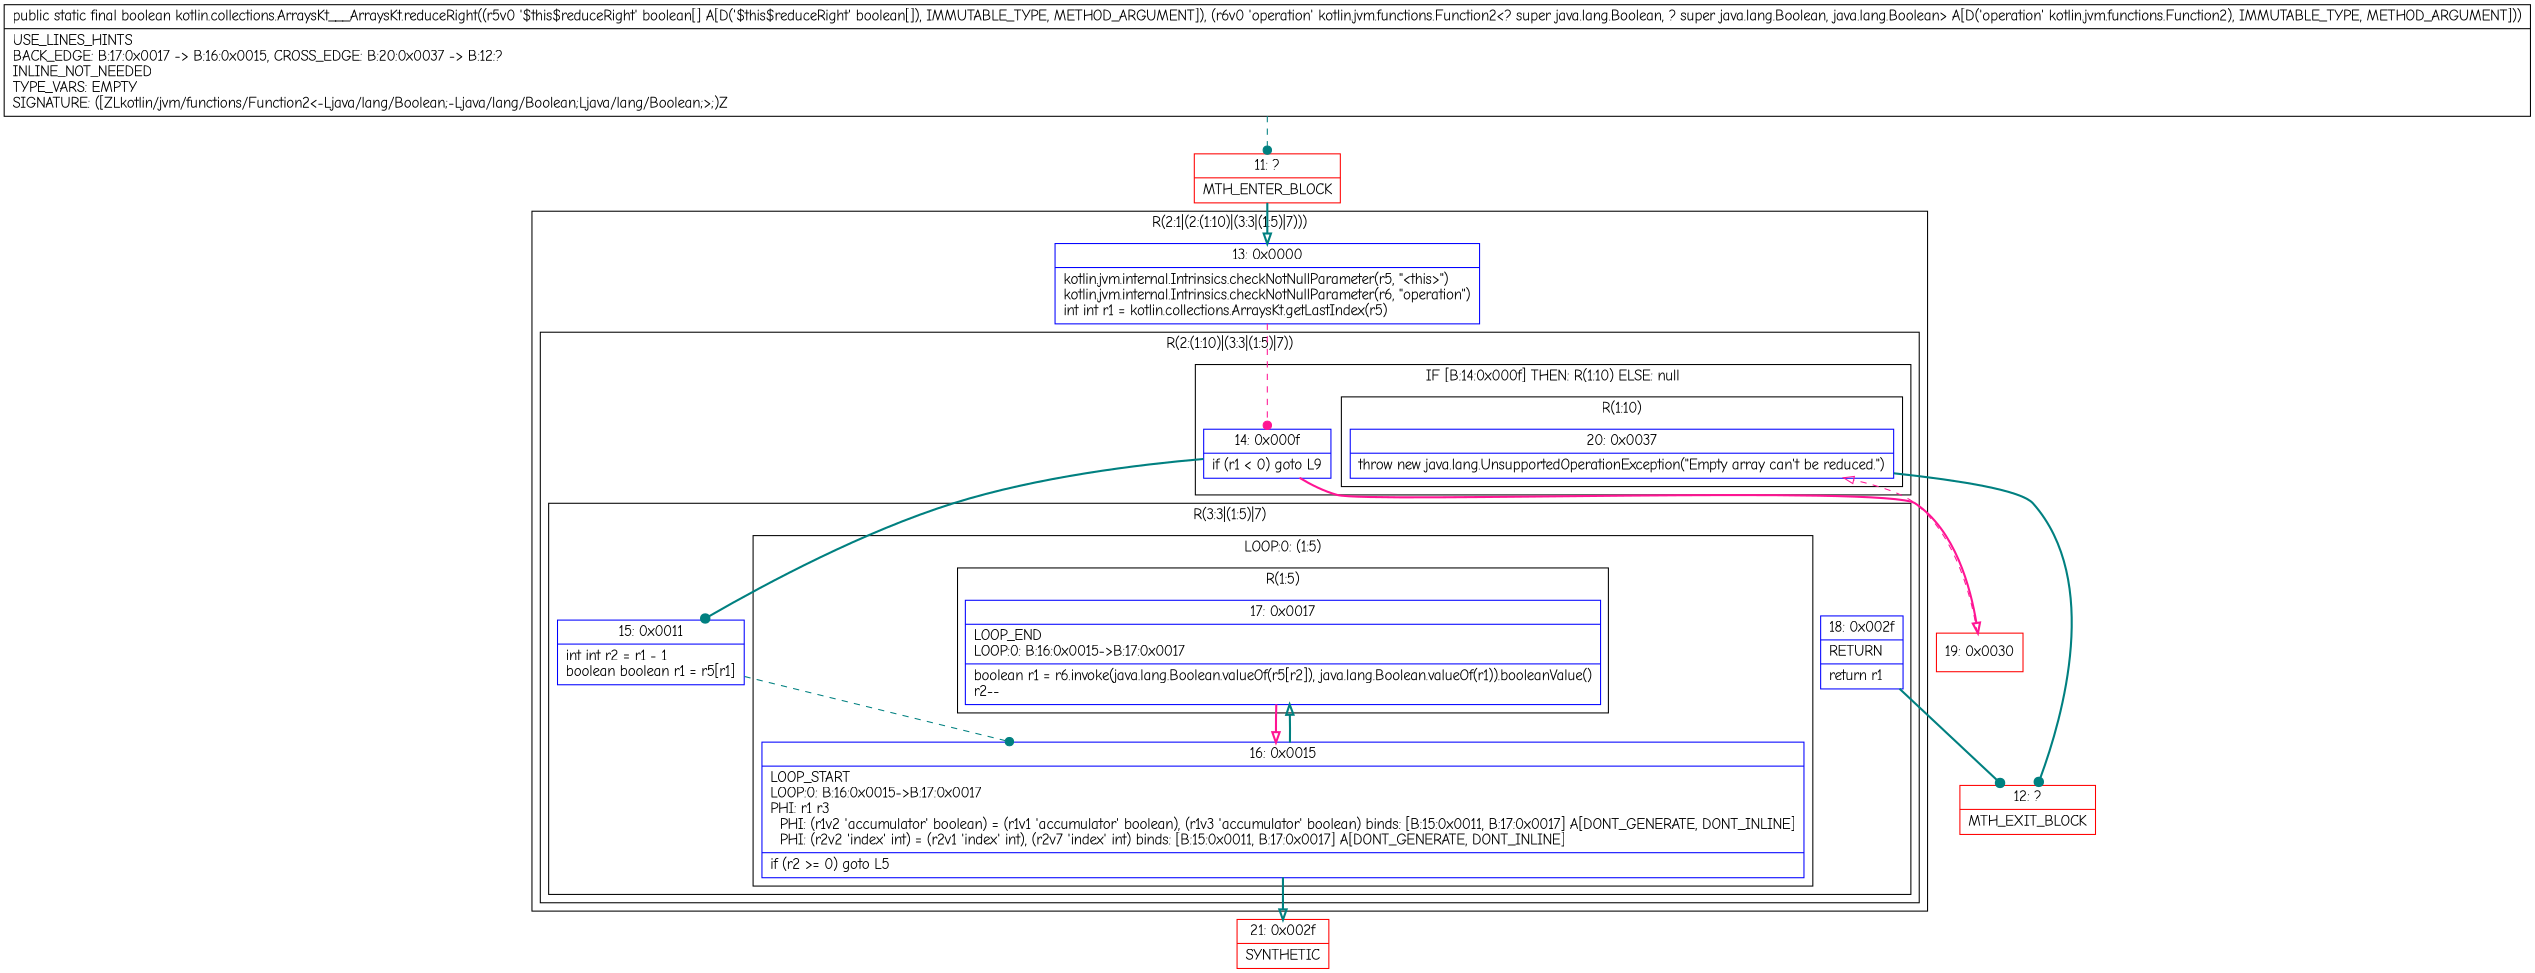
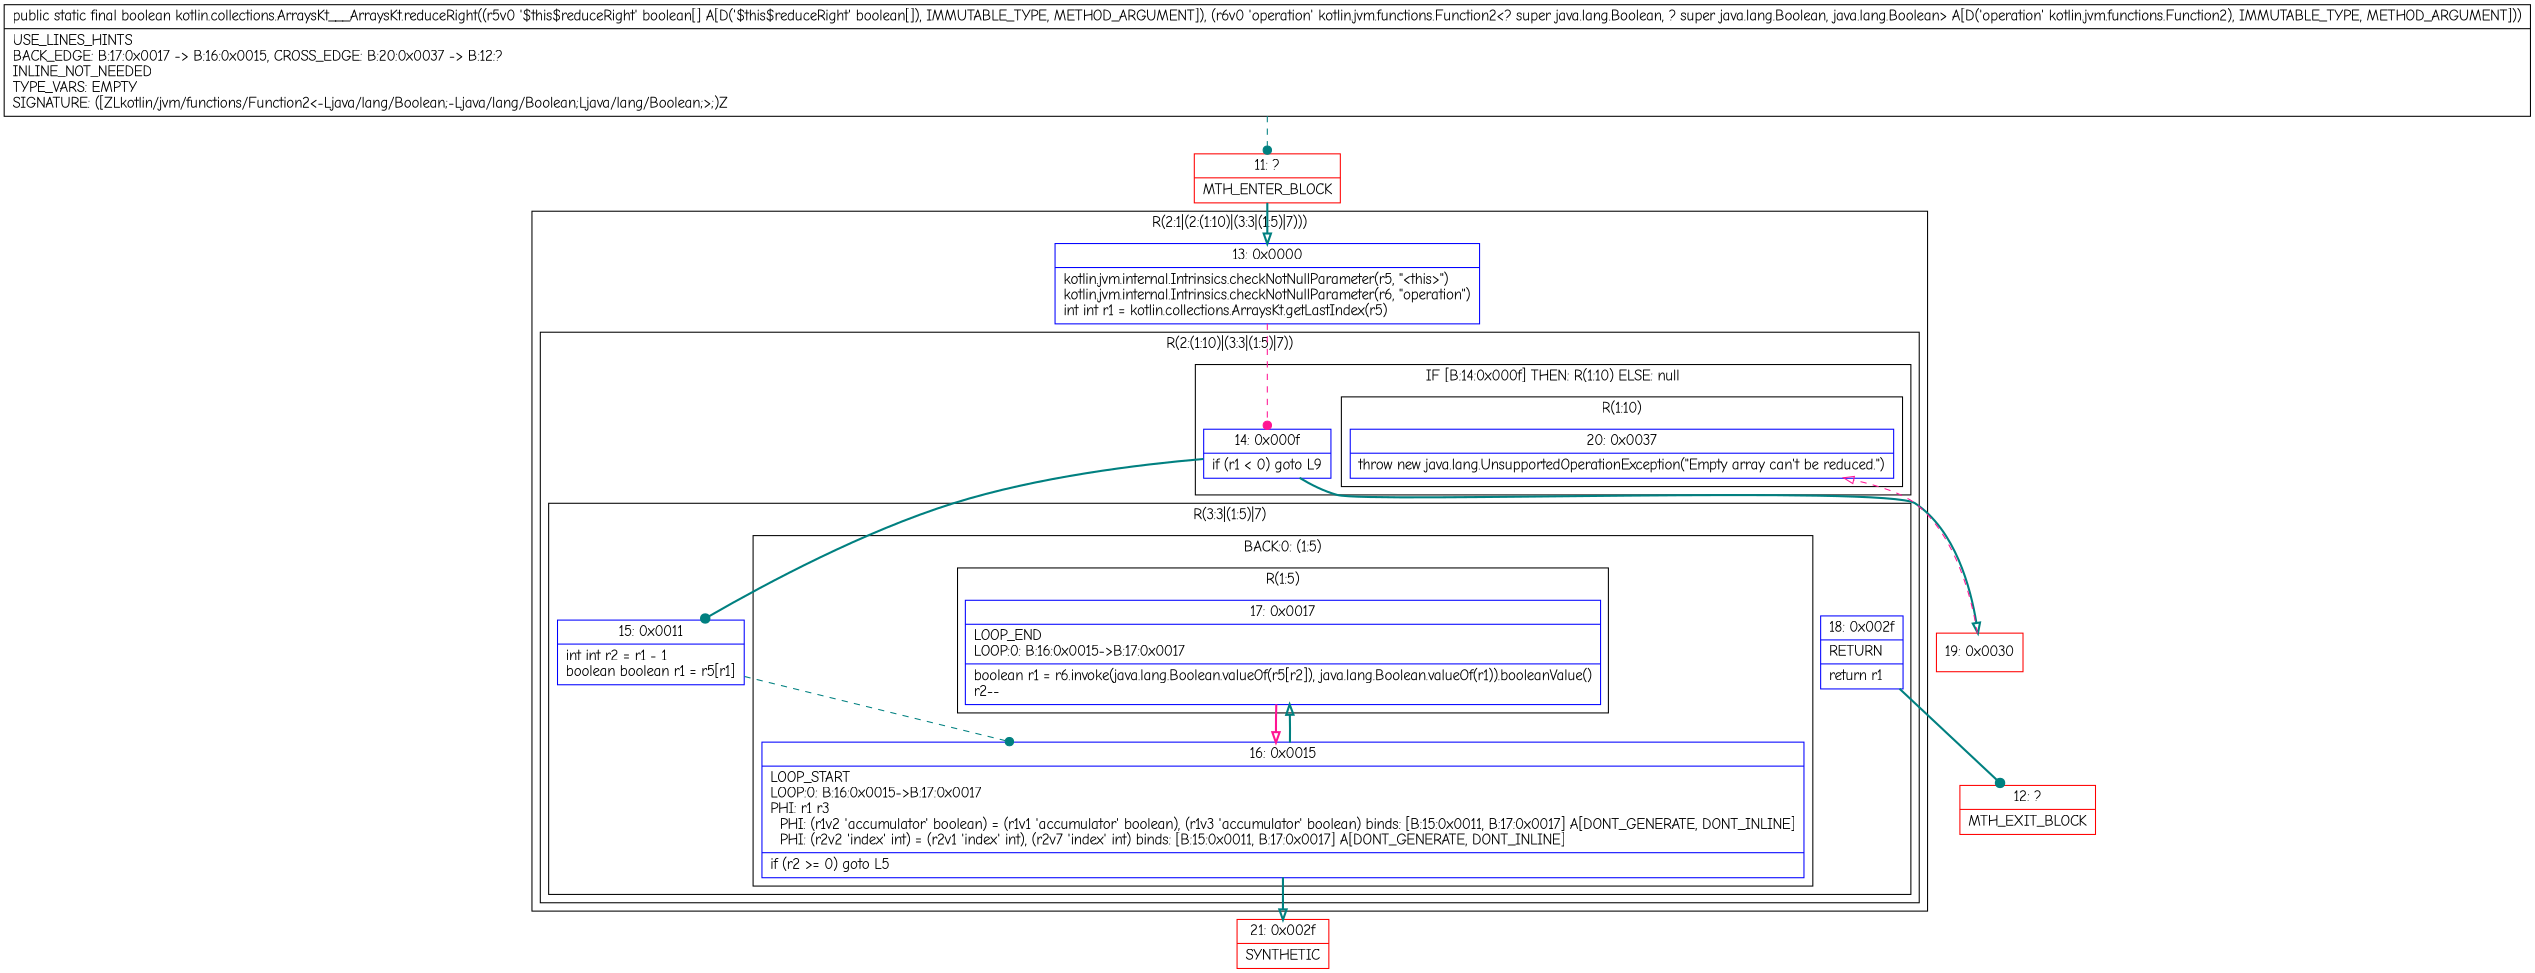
edge "14: 0x000f" -> "19: 0x0030": color deeppink -> teal
cluster "LOOP:0: (1:5)": label "LOOP:0: (1:5)" -> "BACK:0: (1:5)"
edge "20: 0x0037" -> "12: ?": removed
